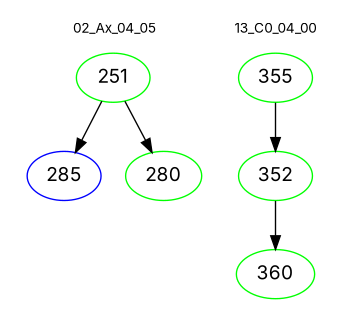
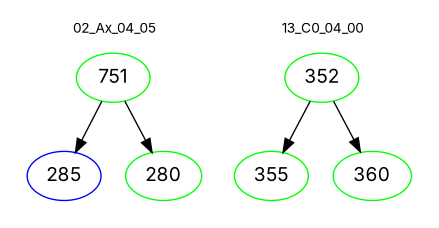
node "251": label "251" -> "751"
edge "355" -> "352": reversed
